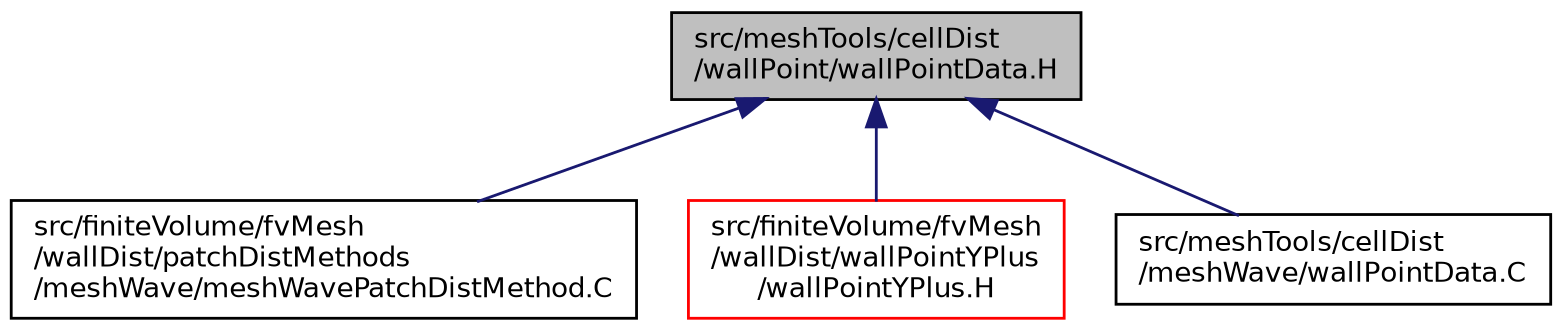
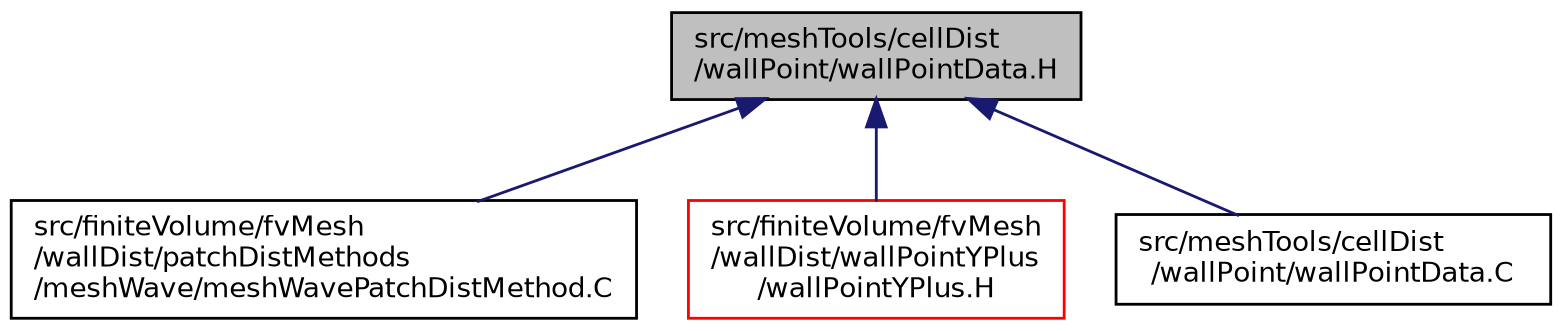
node "src/meshTools/cellDist /meshWave/wallPointData.C": label "src/meshTools/cellDist /meshWave/wallPointData.C" -> "src/meshTools/cellDist /wallPoint/wallPointData.C"
